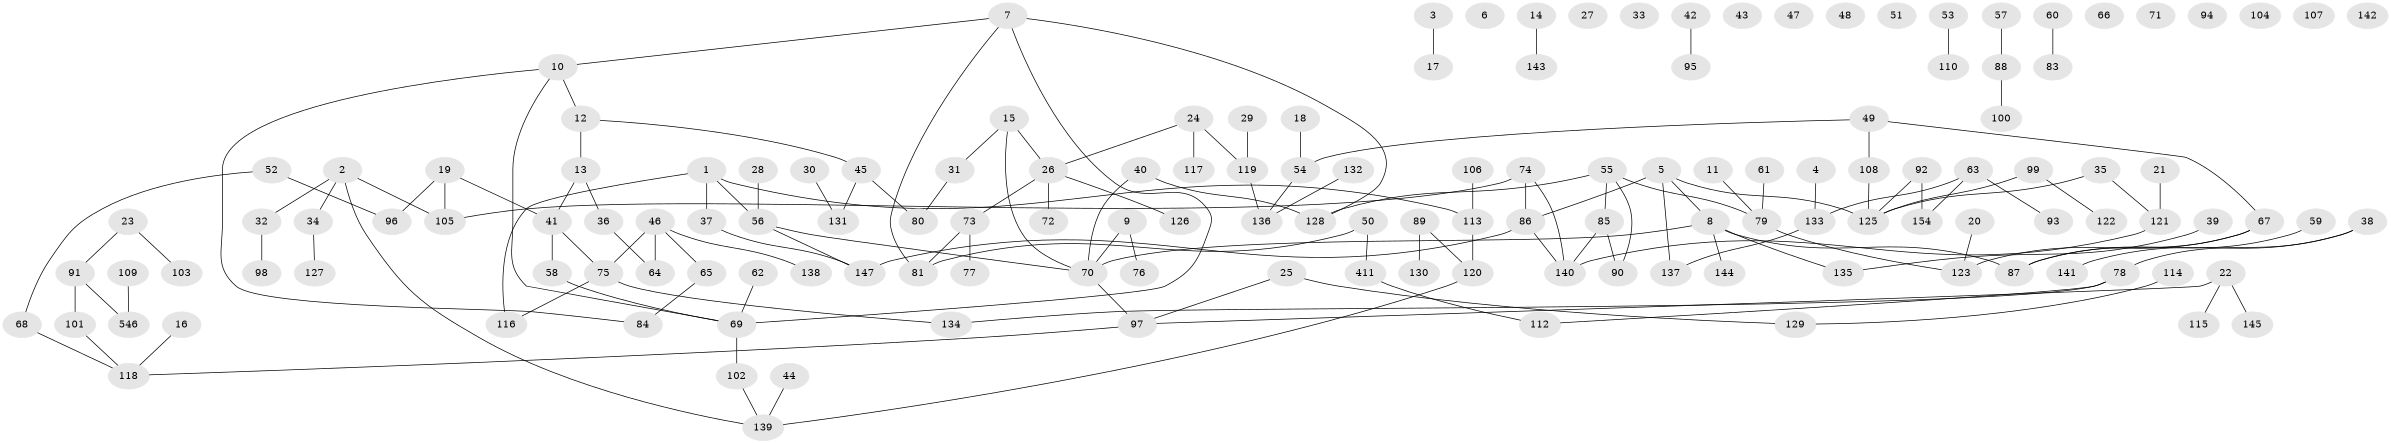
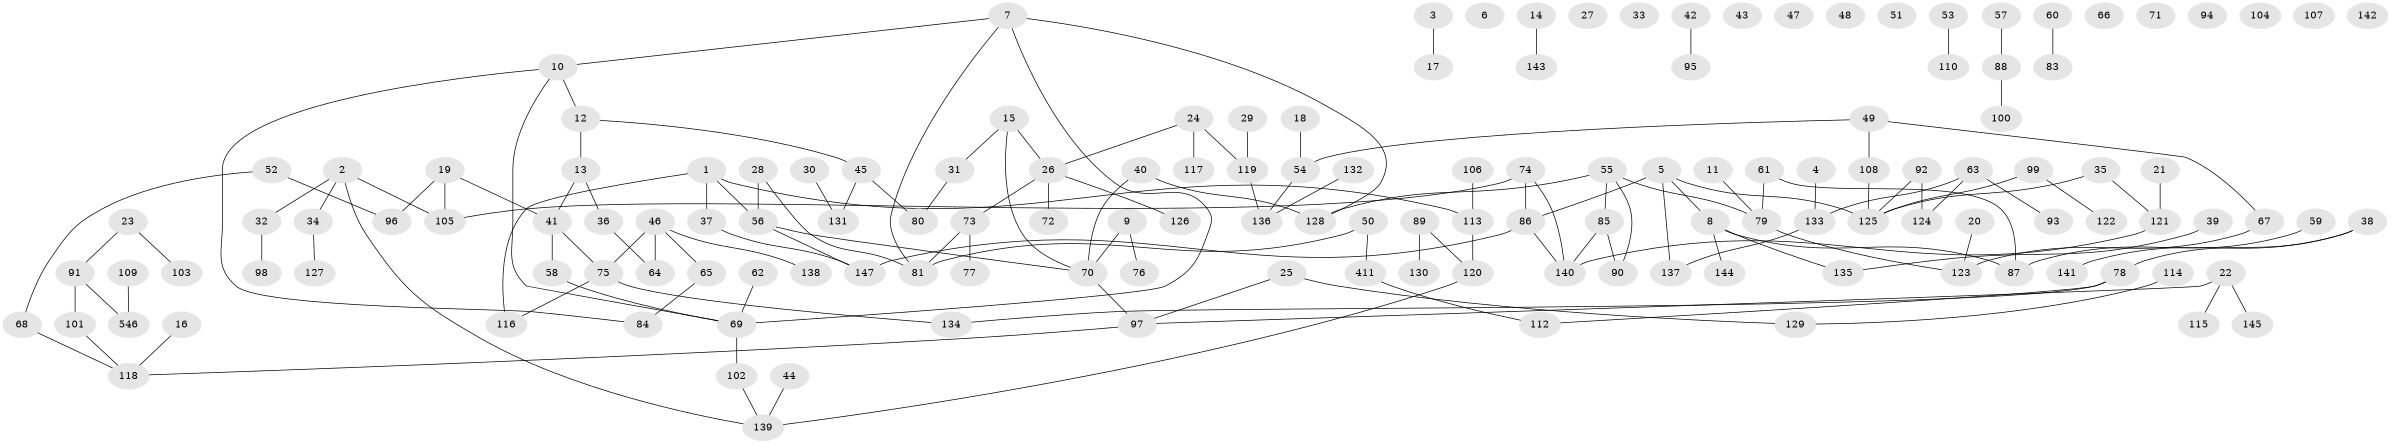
node "154": label "154" -> "124"
edge "8" -- "70": removed
edge "28" -- "81": added
edge "67" -- "87": now "61" -- "87"
